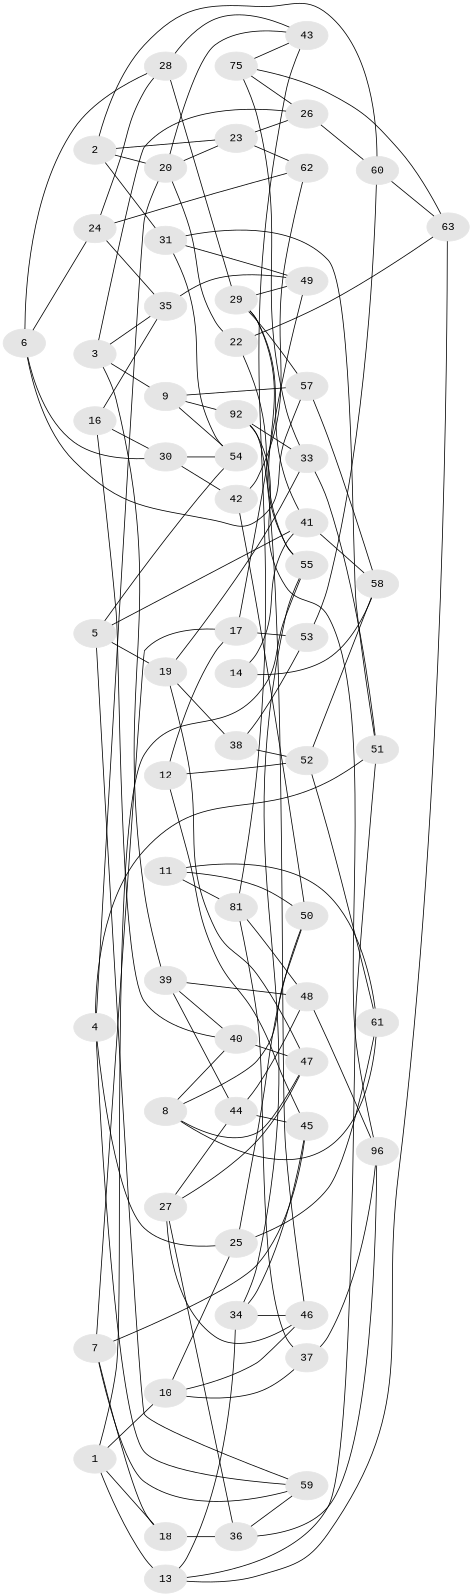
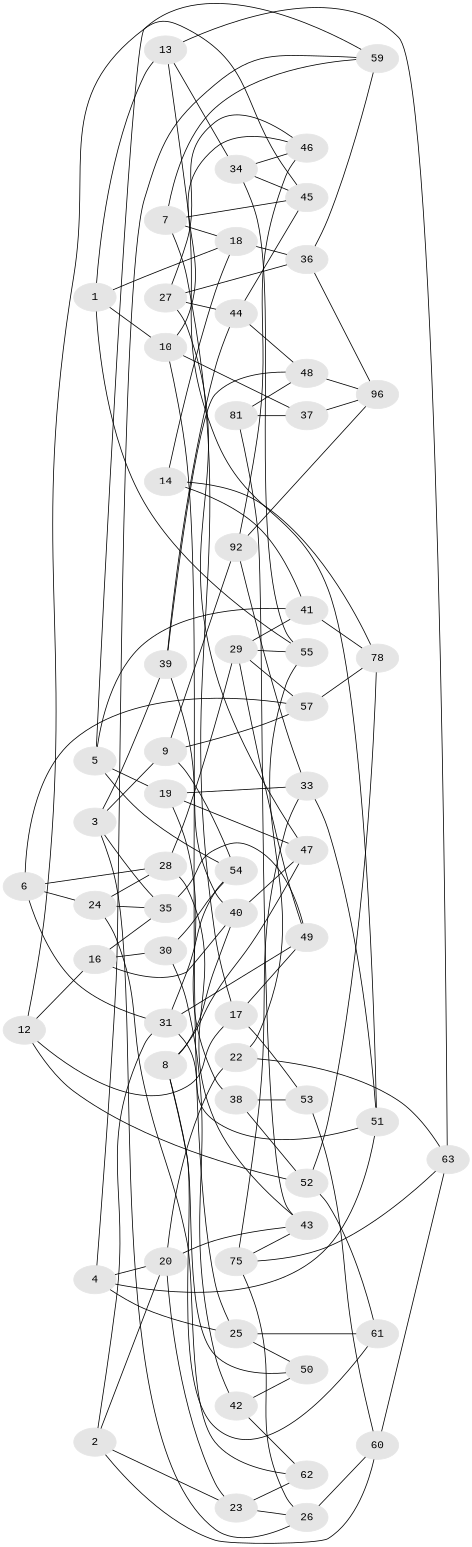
edge "18" -- "14": added
edge "6" -- "30": now "6" -- "31"
node "58": label "58" -> "78"
node "11": removed
edge "16" -- "12": added
